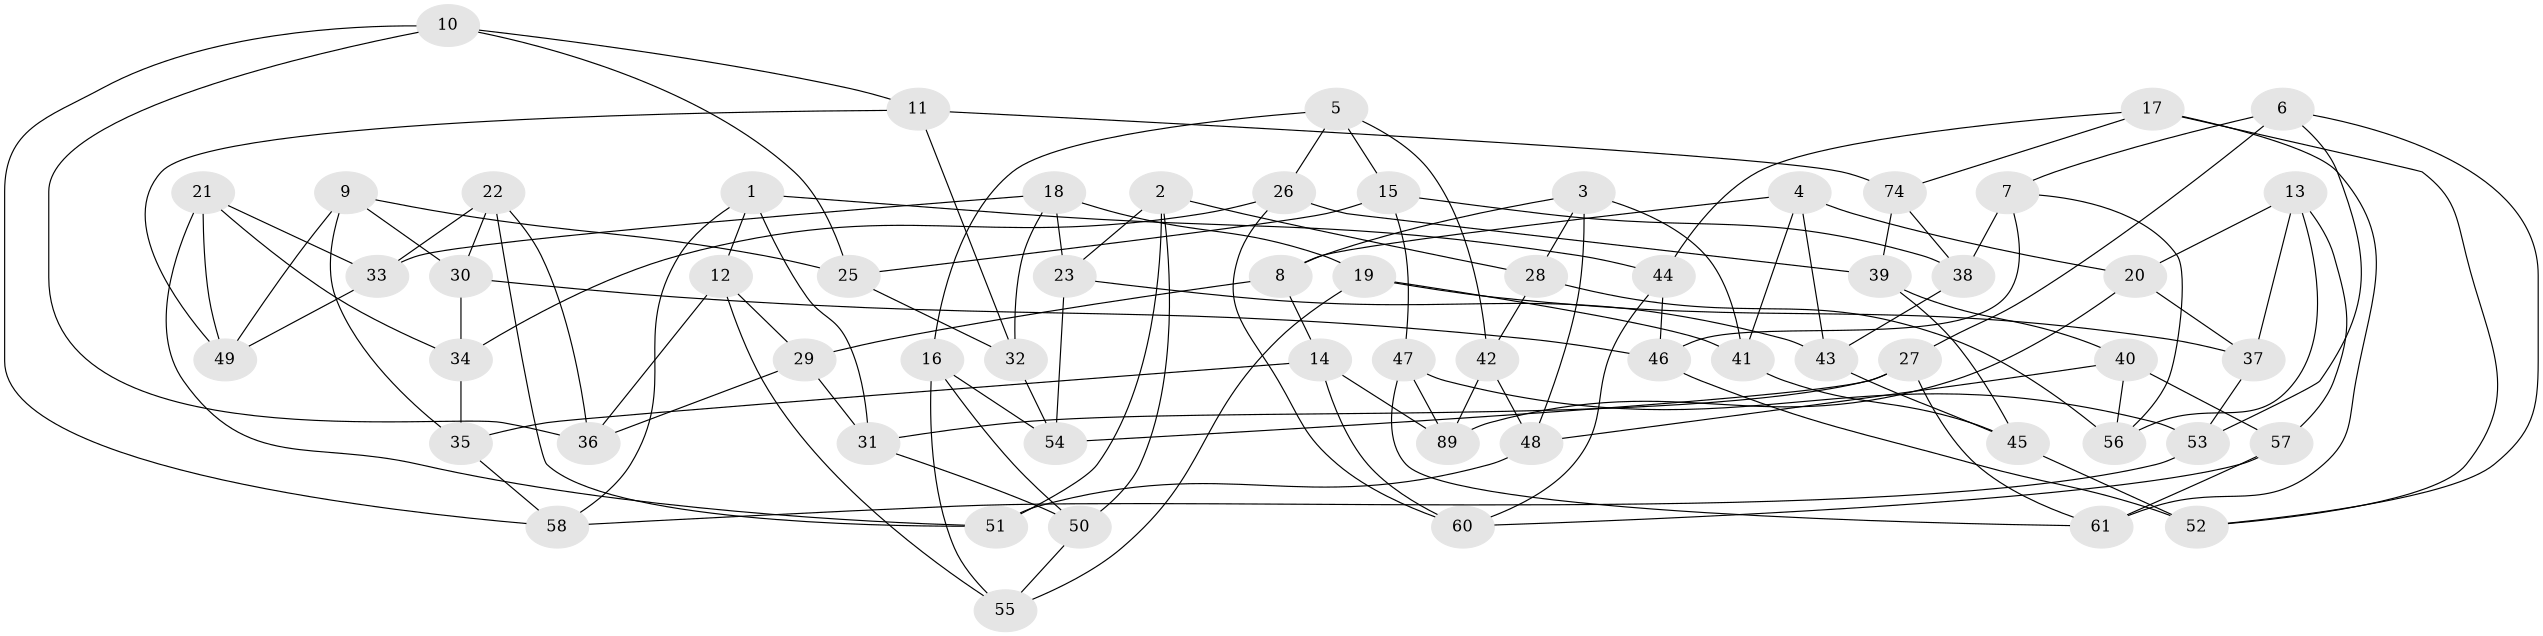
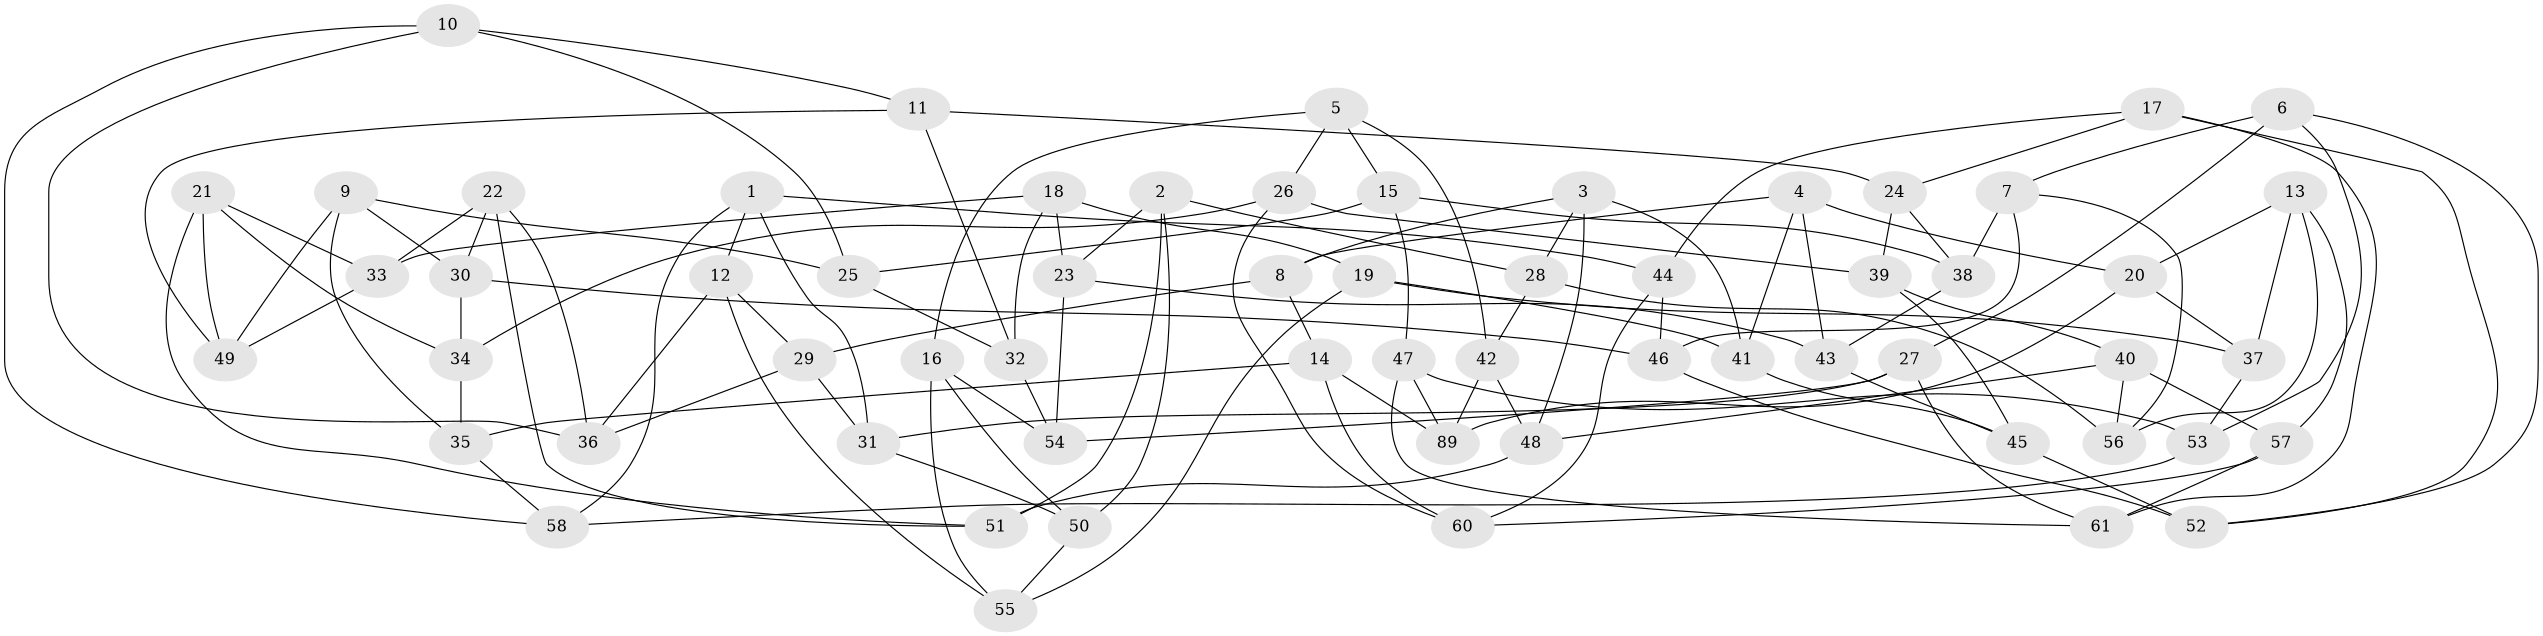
node "74": label "74" -> "24"
